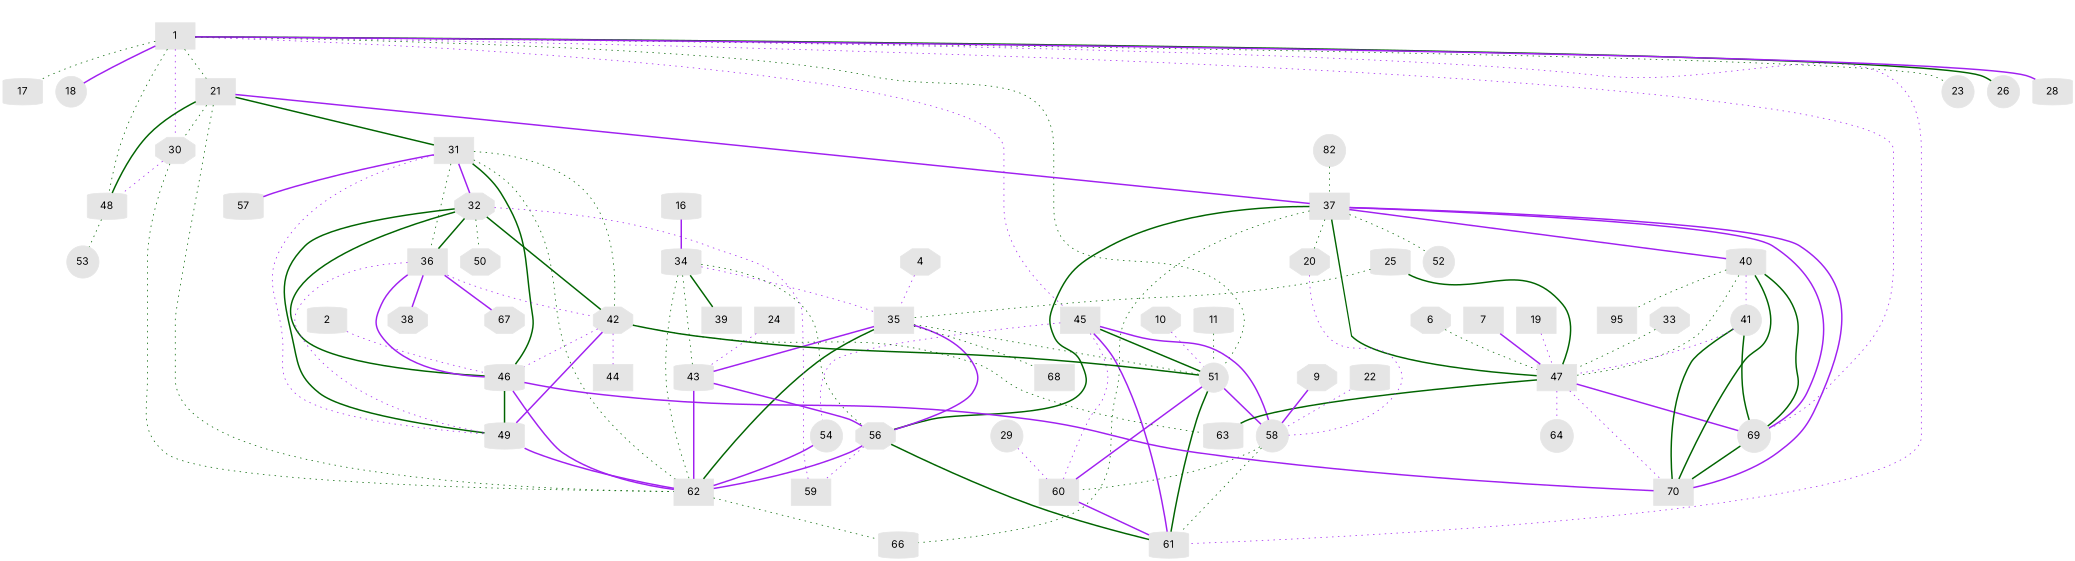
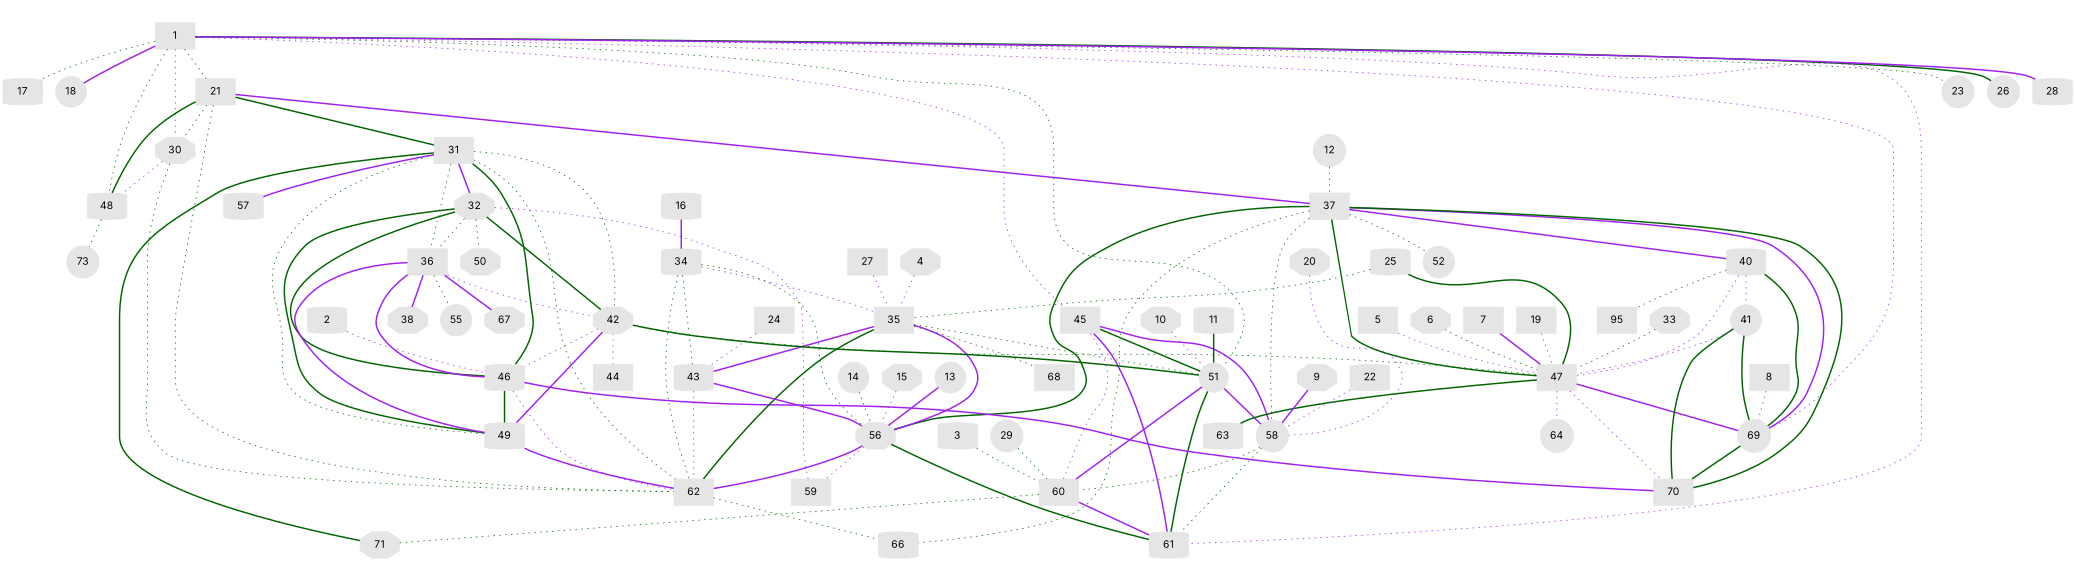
node "82": label "82" -> "12"
edge "32" -- "36": style bold -> dotted
edge "37" -- "20": now "37" -- "58"
edge "37" -- "70": color purple -> darkgreen
node "53": label "53" -> "73"
node "27": added
node "55": added
node "39": removed
node "5": added
edge "31" -- "49": color purple -> darkgreen
edge "40" -- "47": color darkgreen -> purple
edge "11" -- "51": style dotted -> bold
edge "42" -- "63": now "42" -- "47"
edge "36" -- "49": style dotted -> bold
edge "40" -- "70": removed
node "14": added
node "15": added
node "13": added
node "8": added
edge "43" -- "62": style bold -> dotted
node "54": removed
node "3": added
edge "46" -- "62": style bold -> dotted
edge "29" -- "60": color purple -> darkgreen
node "71": added
